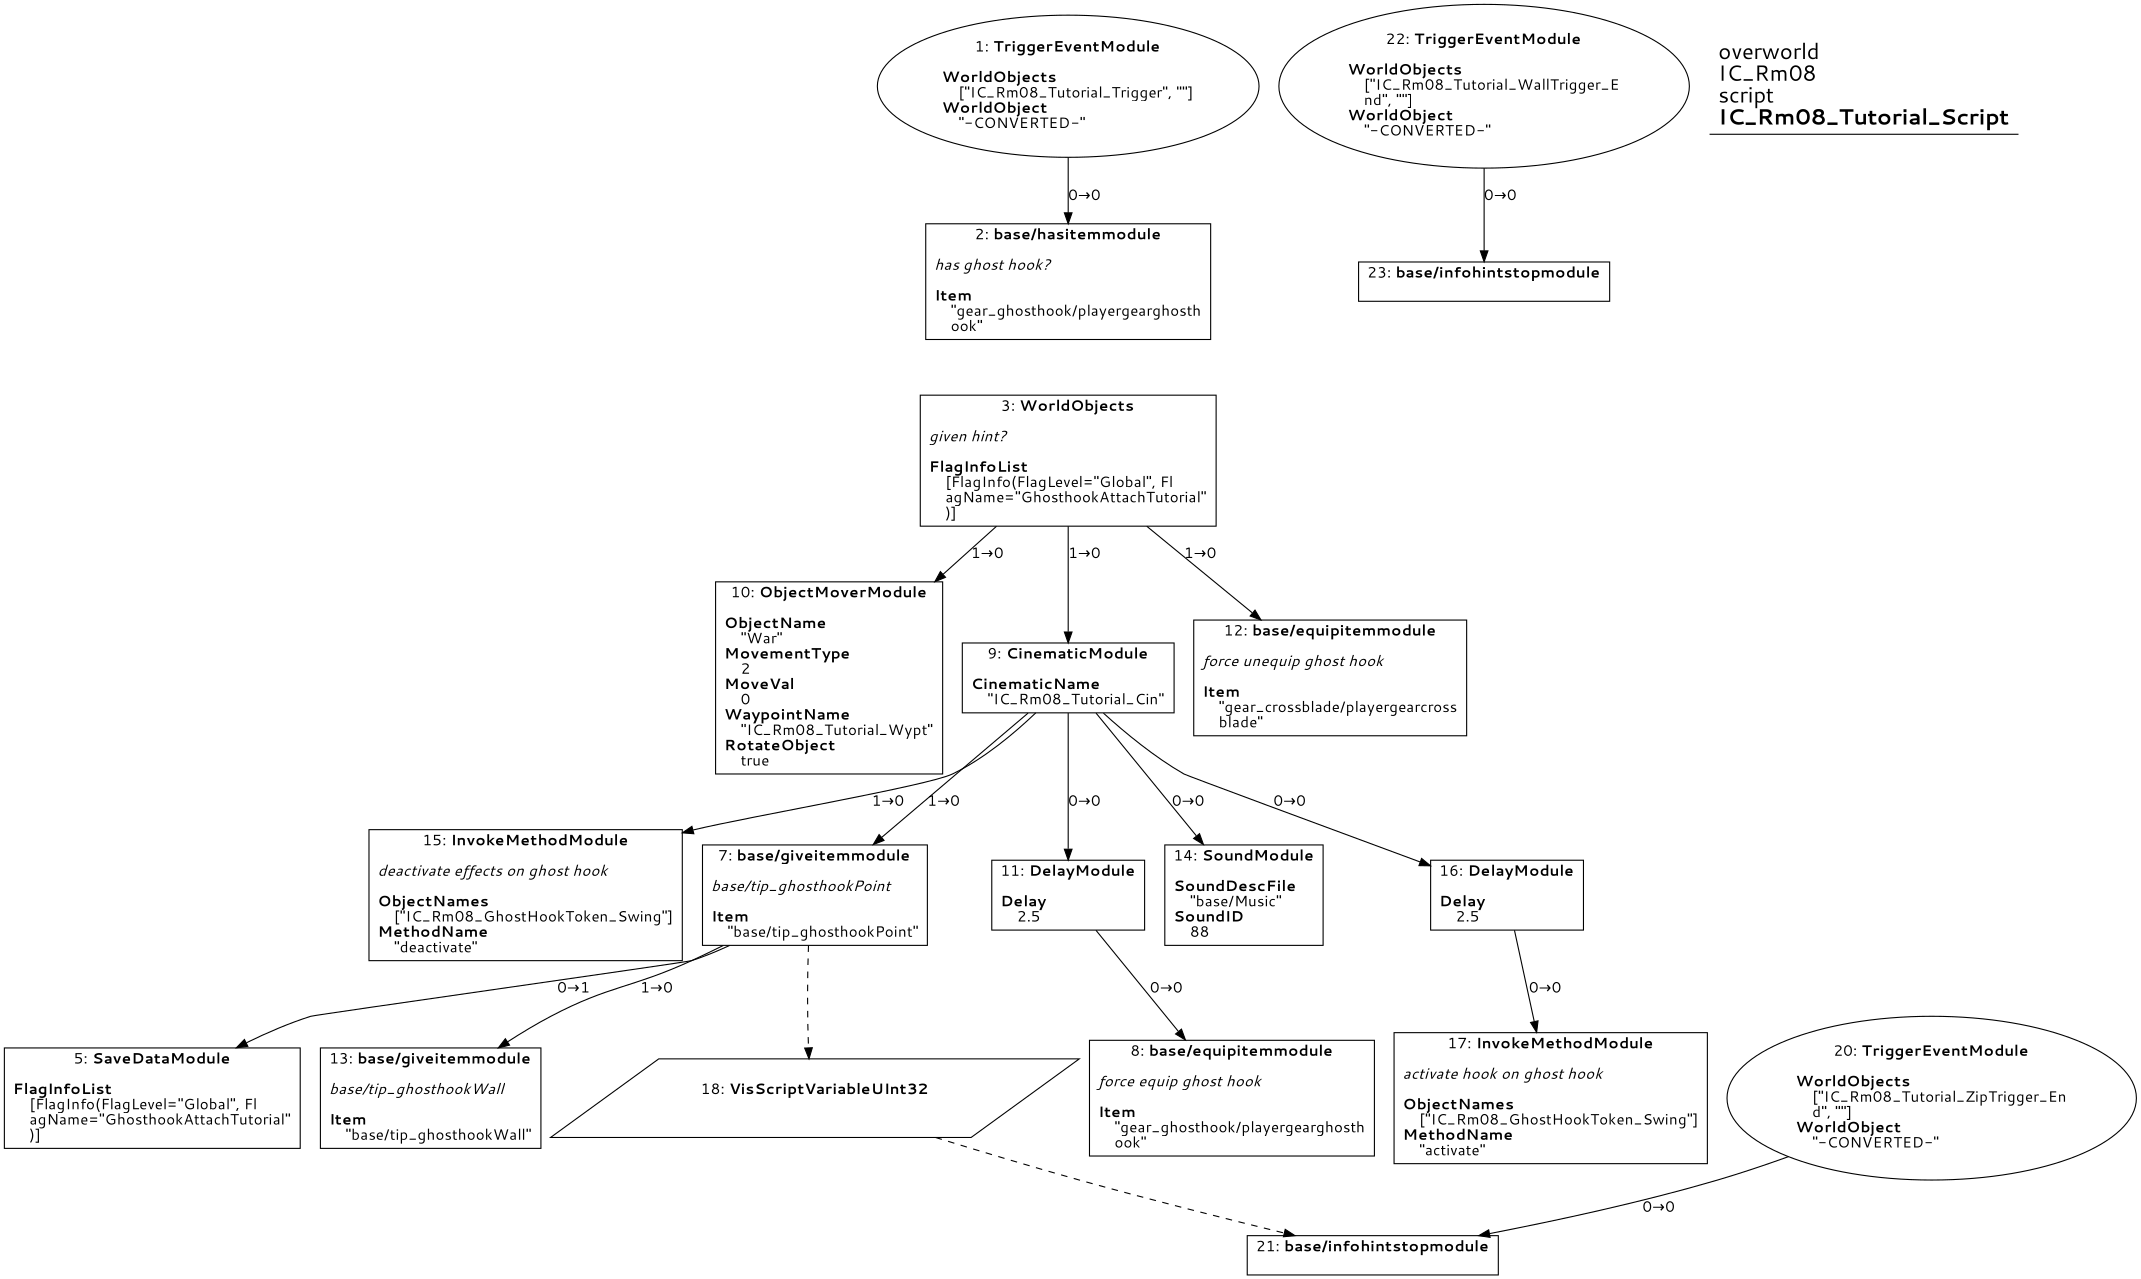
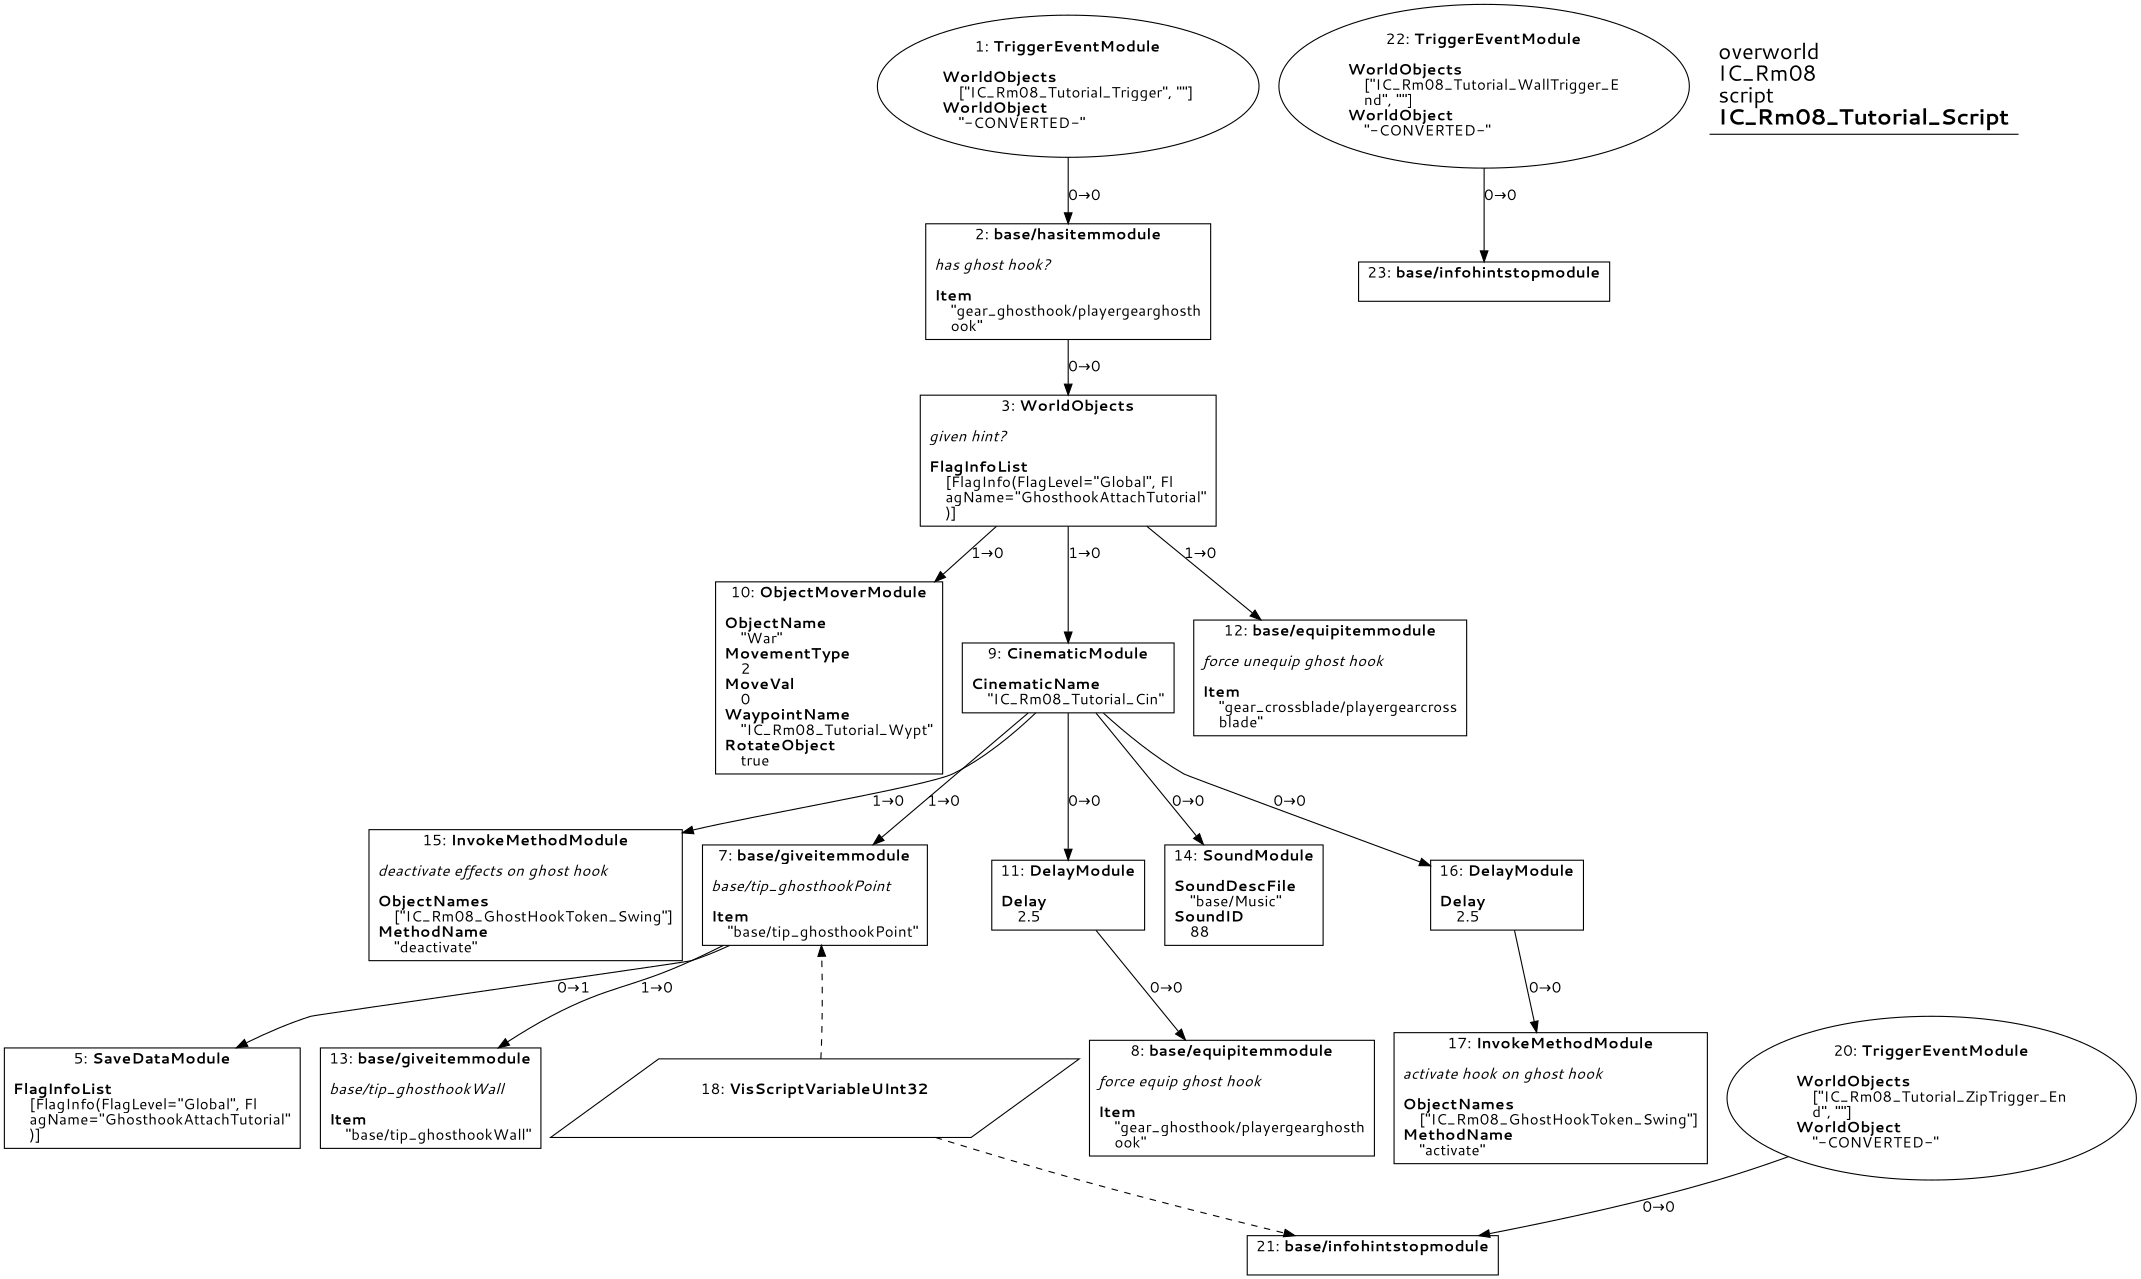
edge "2:" -> "3:": added, label "0→0"
edge "7:" -> "18:": reversed
